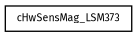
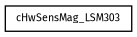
node "cHwSensMag_LSM373": label "cHwSensMag_LSM373" -> "cHwSensMag_LSM303"
